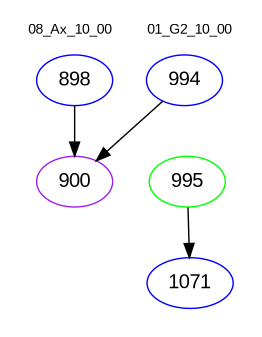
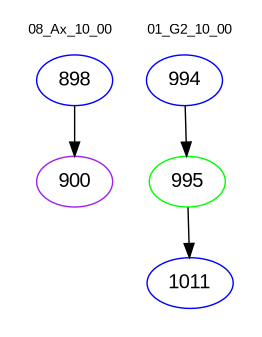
edge "994" -> "900": now "994" -> "995"
node "1071": label "1071" -> "1011"
